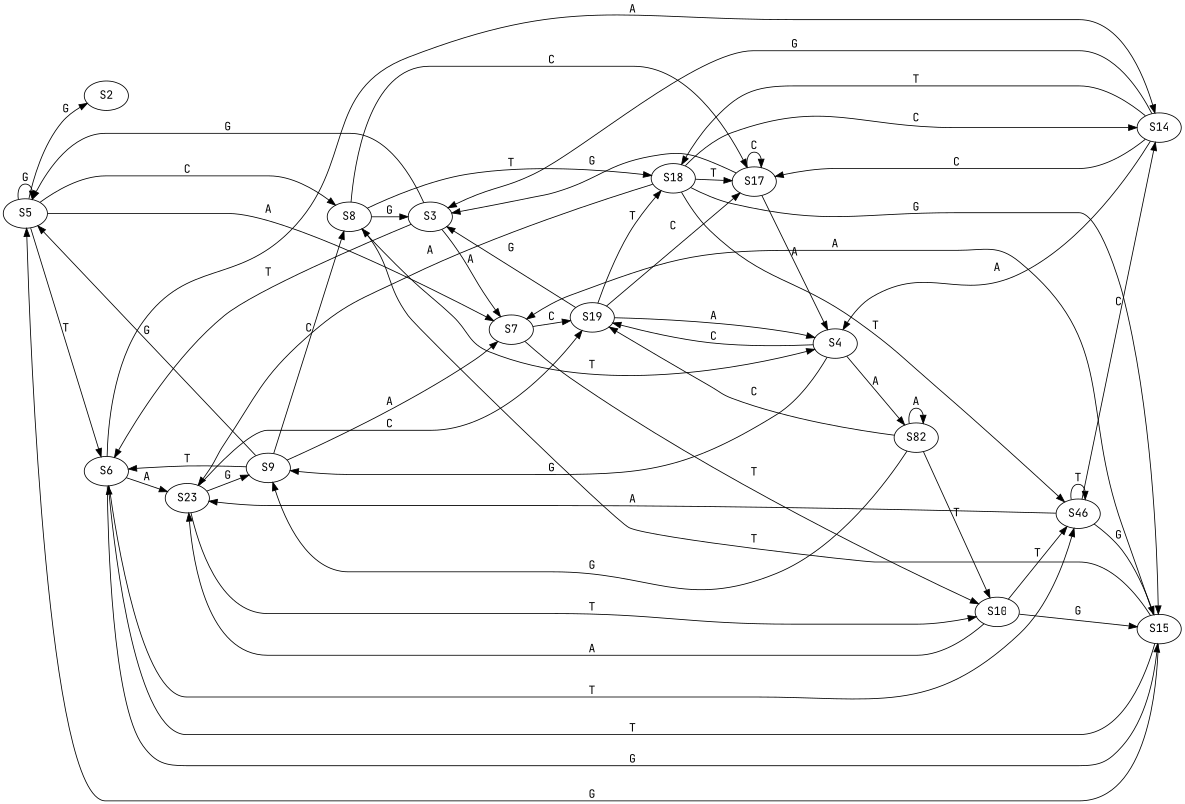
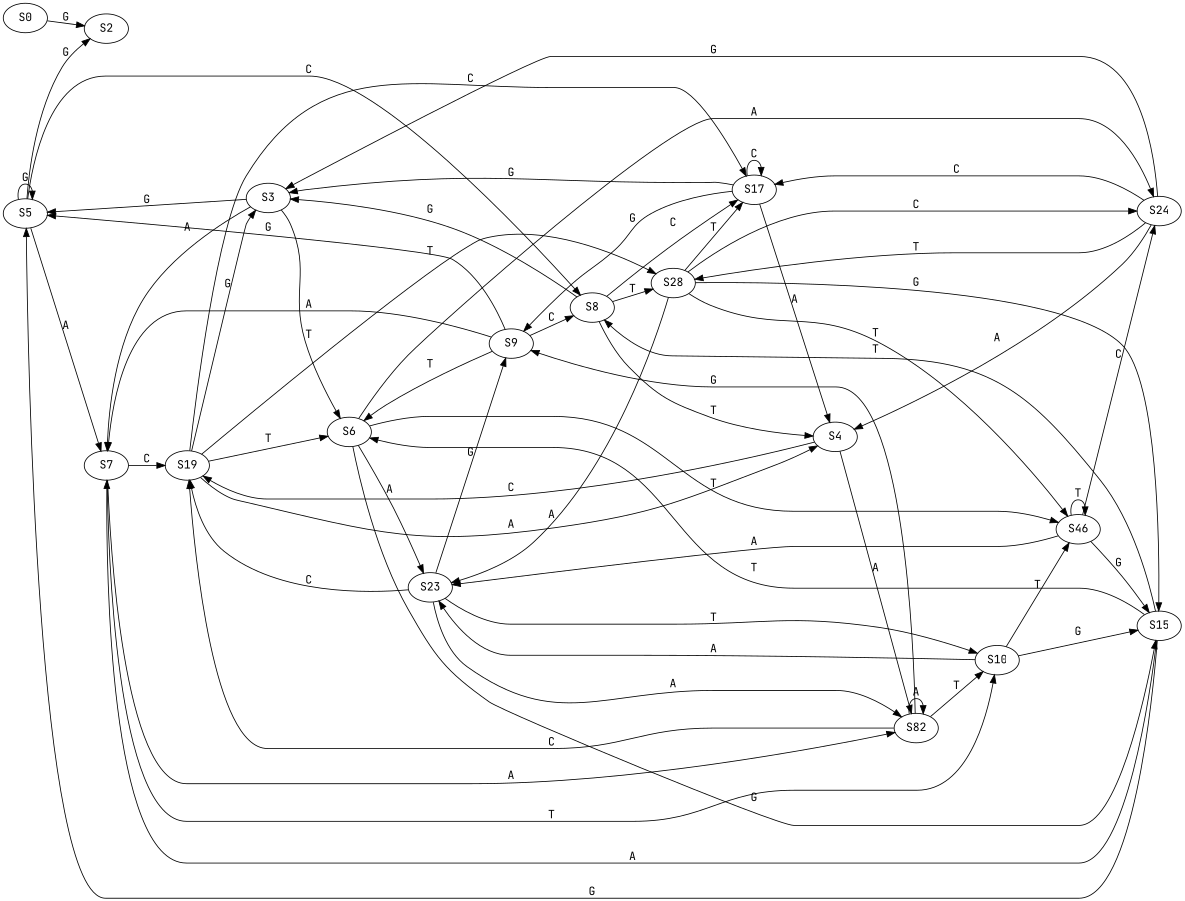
node "S0": added
node "S14": label "S14" -> "S24"
node "S18": label "S18" -> "S28"
edge "S5" -> "S6": now "S19" -> "S6"
edge "S4" -> "S9": now "S17" -> "S9"
edge "S23" -> "S82": added, label "A"
edge "S7" -> "S82": added, label "A"
